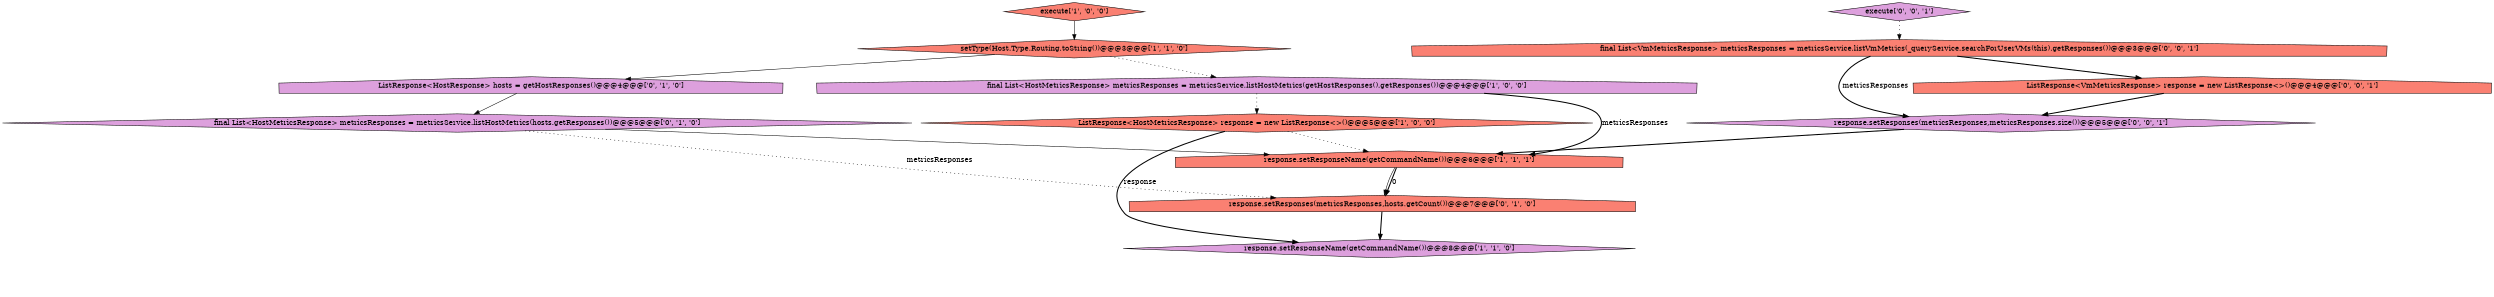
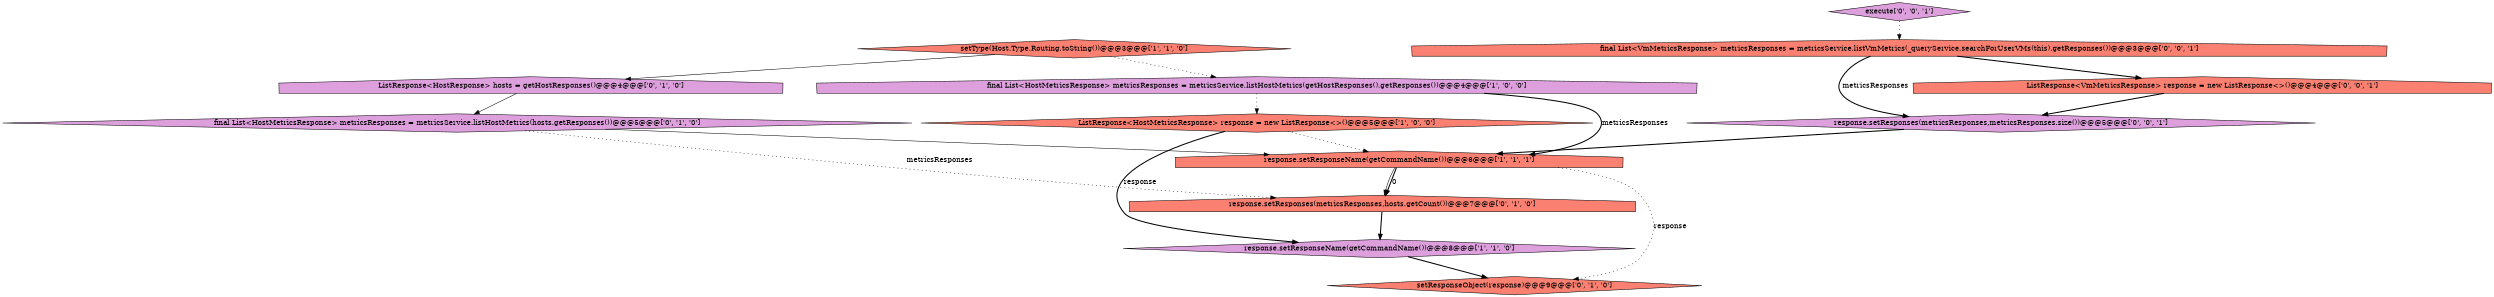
node "execute['1', '0', '0']": removed
node "setResponseObject(response)@@@9@@@['0', '1', '0']": added
